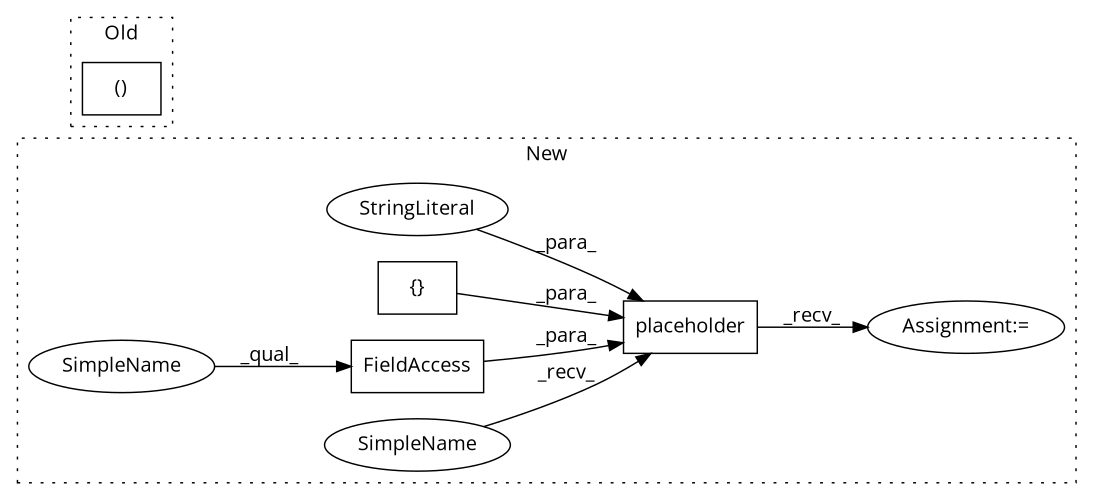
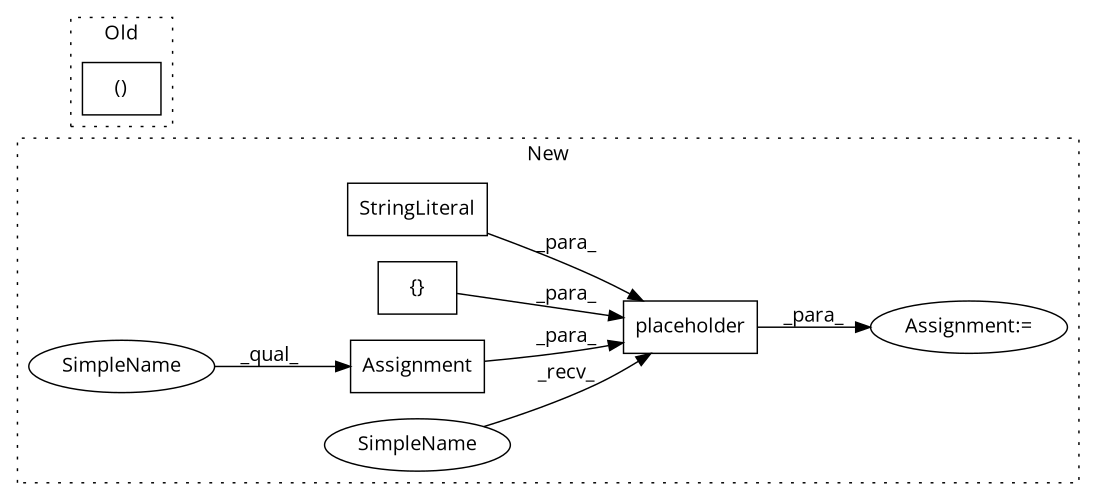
node "StringLiteral": shape ellipse -> box
edge "placeholder" -> "Assignment:=": label "_recv_" -> "_para_"
node "FieldAccess": label "FieldAccess" -> "Assignment"
